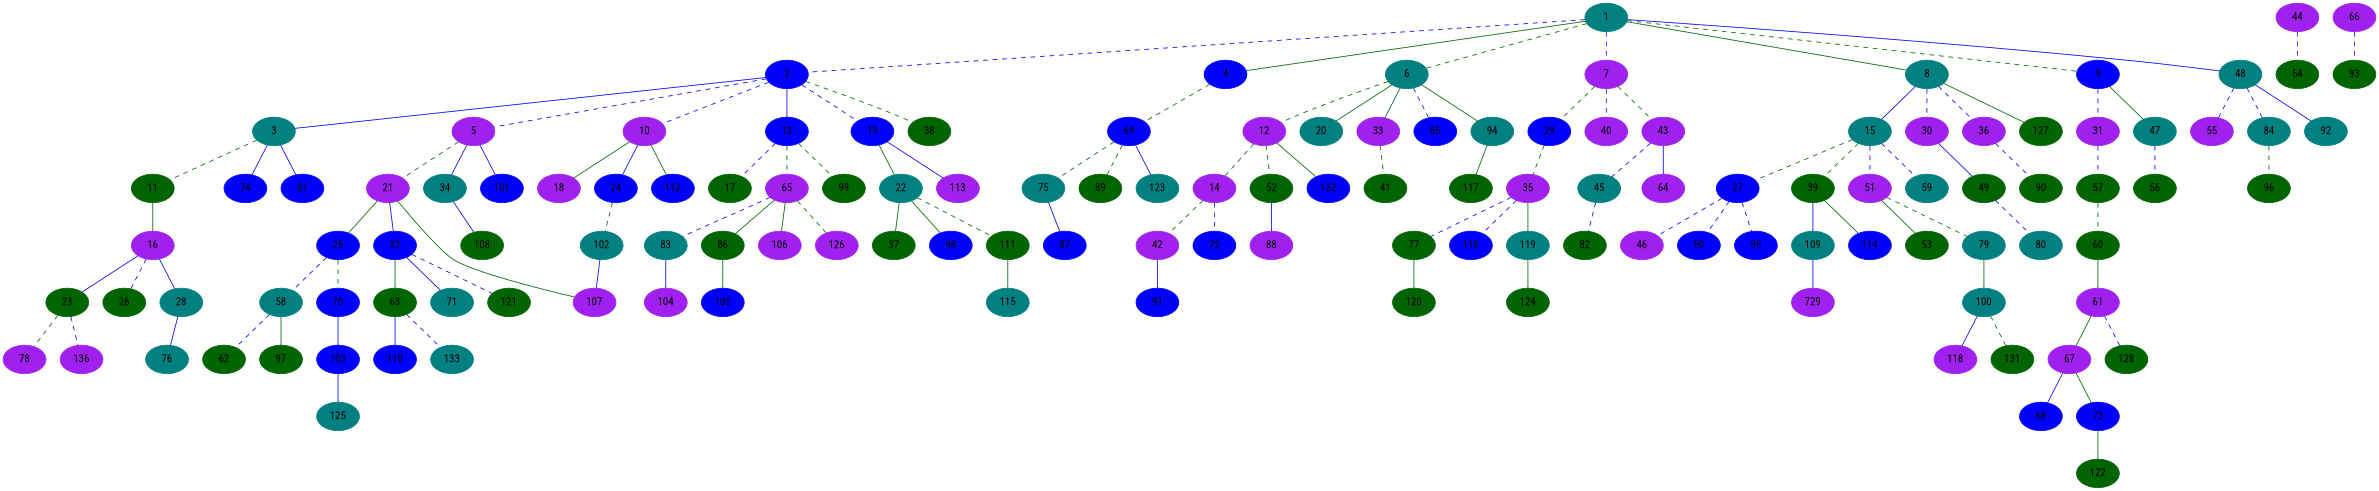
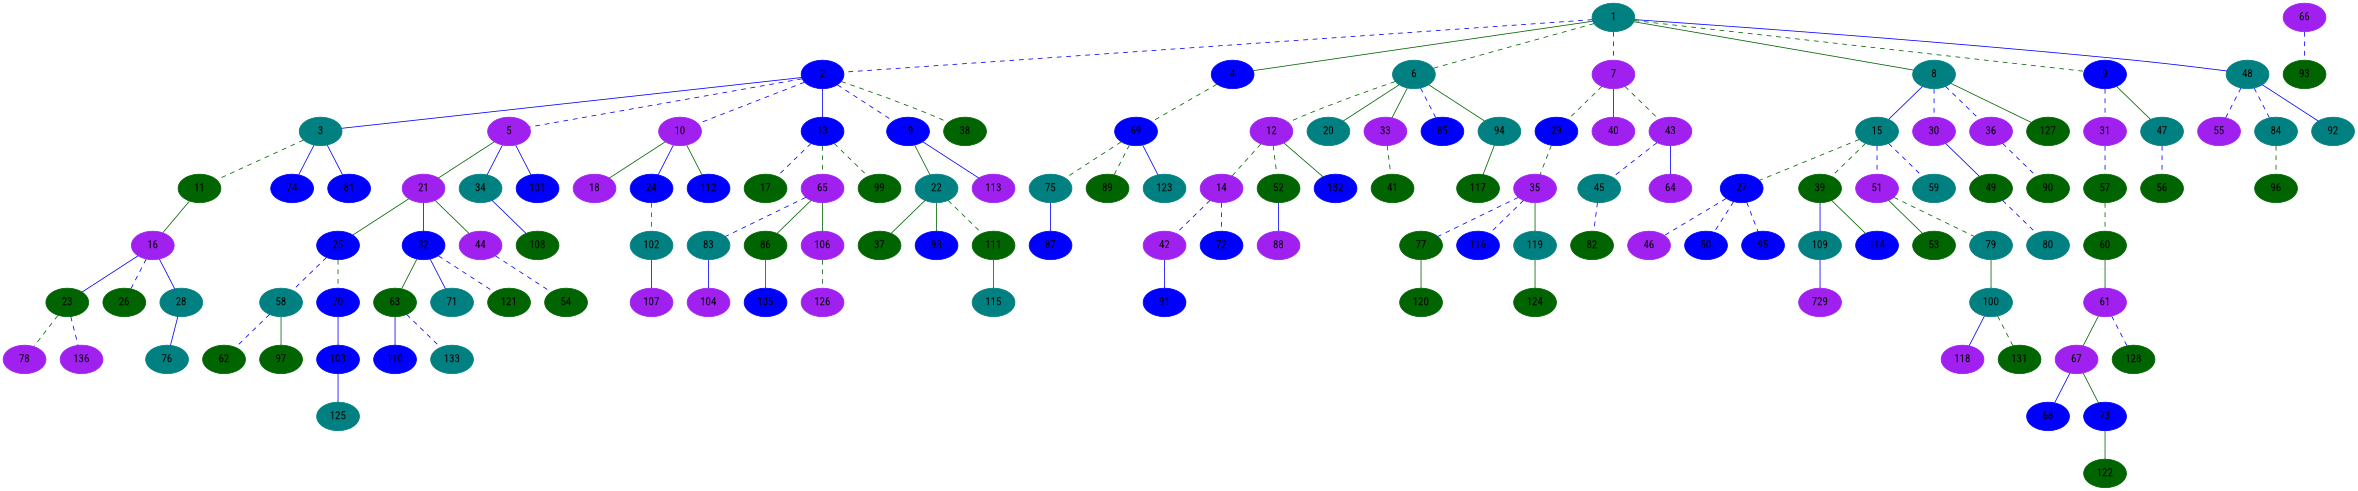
edge "7" -- "40": style dashed -> solid
edge "5" -- "21": style dashed -> solid
edge "65" -- "126": now "106" -- "126"
edge "14" -- "42": color darkgreen -> blue
edge "21" -- "107": now "21" -- "44"
